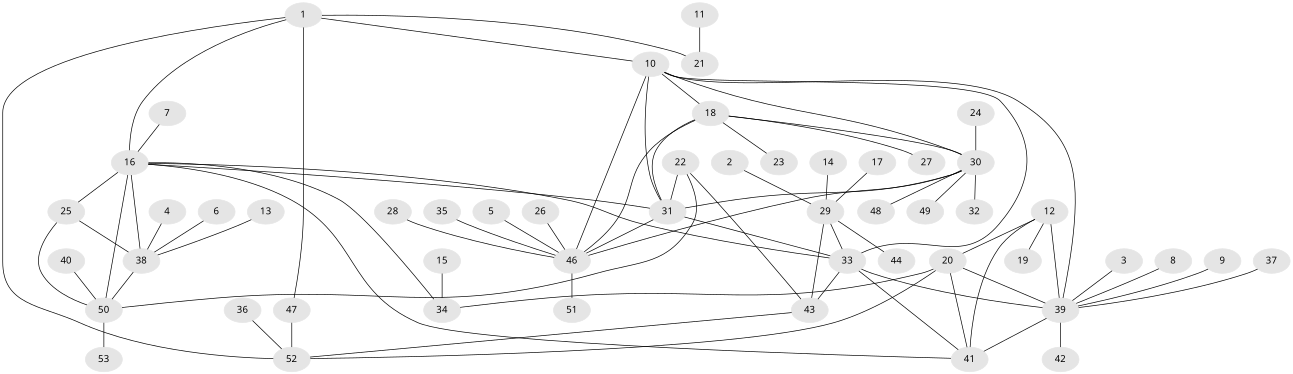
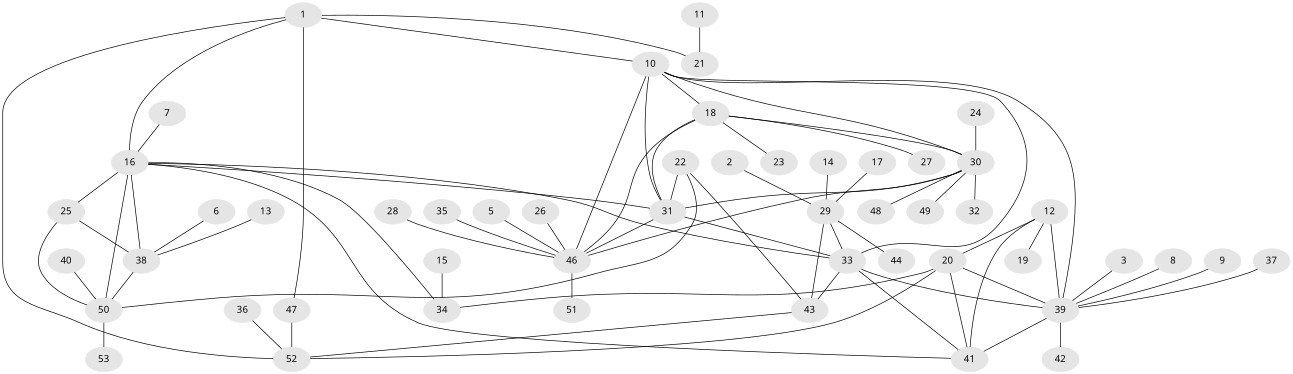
node "4": removed
